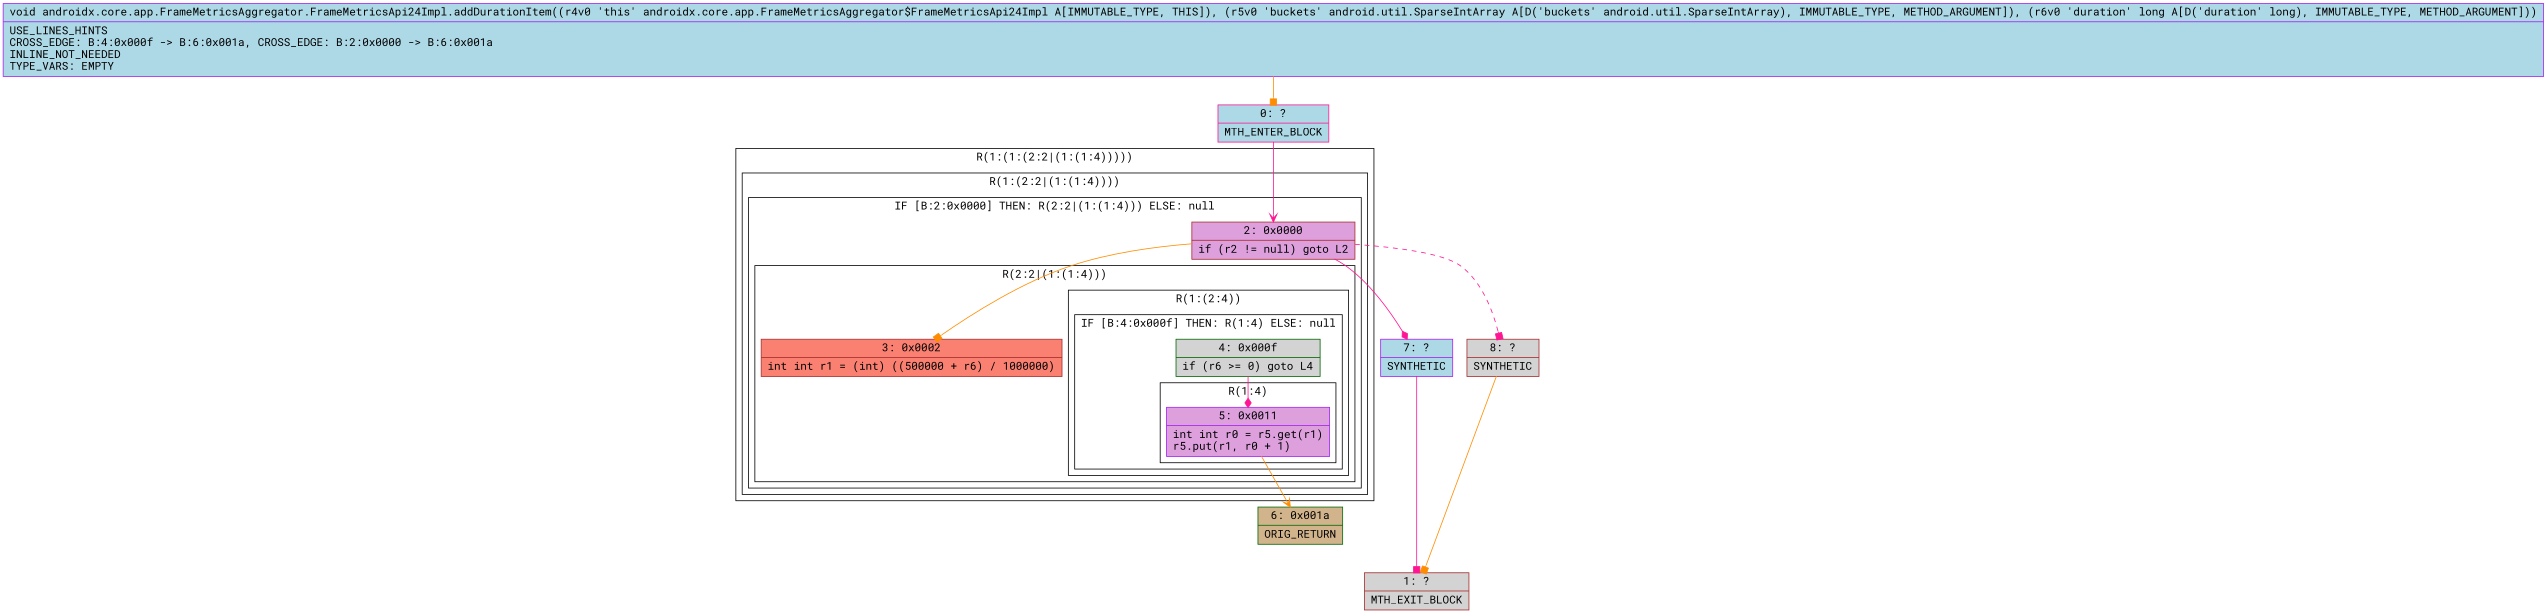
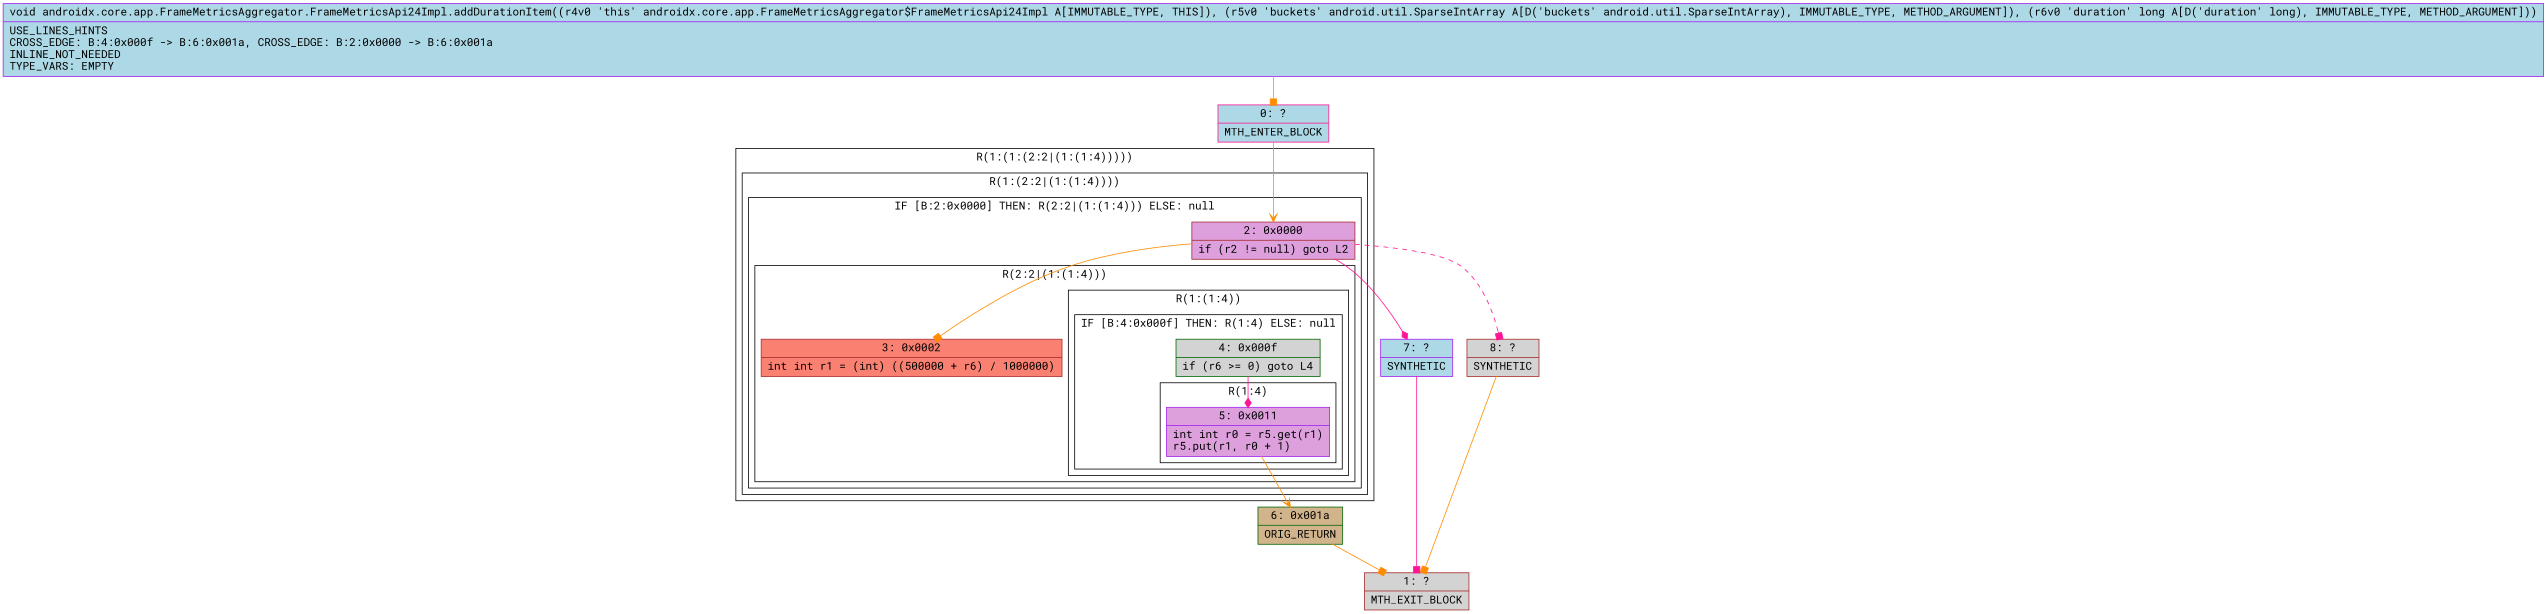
edge "0: ?" -> "2: 0x0000": color deeppink -> darkorange
cluster "R(1:(2:4))": label "R(1:(2:4))" -> "R(1:(1:4))"
edge "6: 0x001a" -> "1: ?": added
